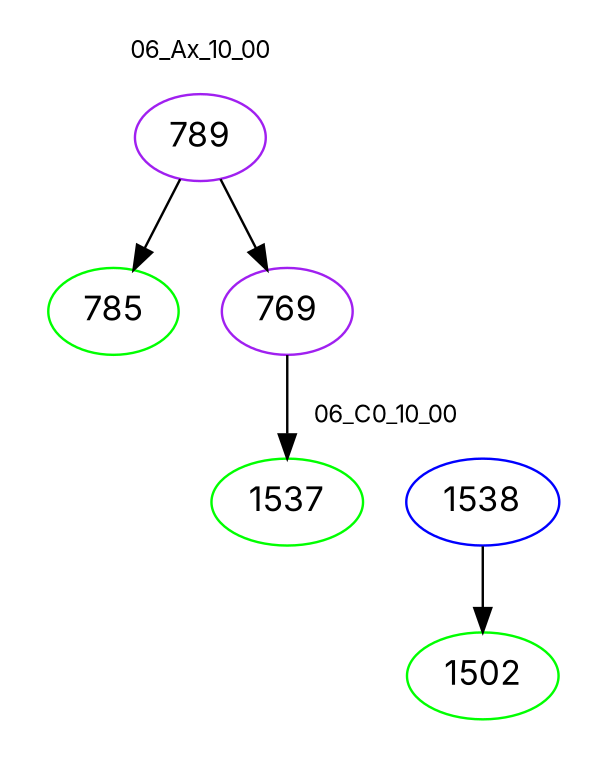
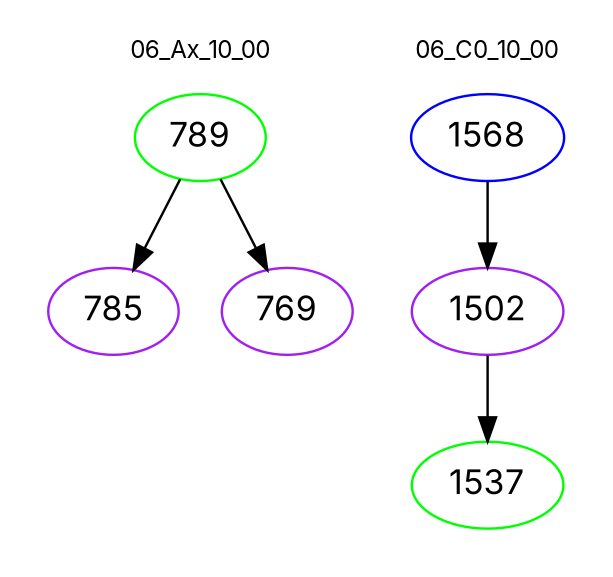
node "789": color purple -> green
node "785": color green -> purple
edge "769" -> "1537": now "1502" -> "1537"
node "1538": label "1538" -> "1568"
node "1502": color green -> purple
